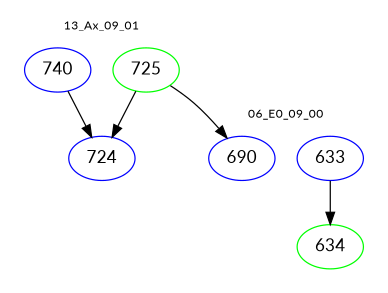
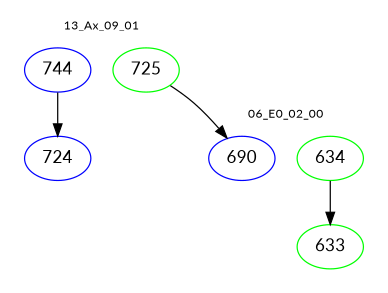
node "740": label "740" -> "744"
edge "725" -> "724": removed
cluster "06_E0_09_00": label "06_E0_09_00" -> "06_E0_02_00"
node "633": color blue -> green
edge "633" -> "634": reversed
